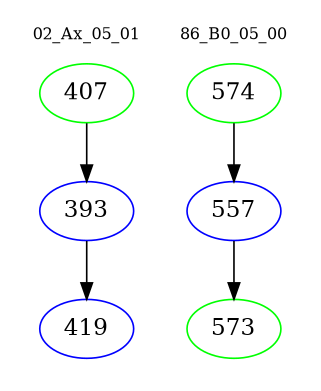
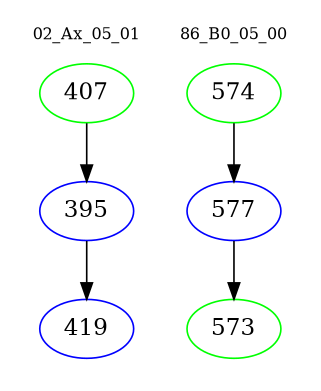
node "393": label "393" -> "395"
node "557": label "557" -> "577"
